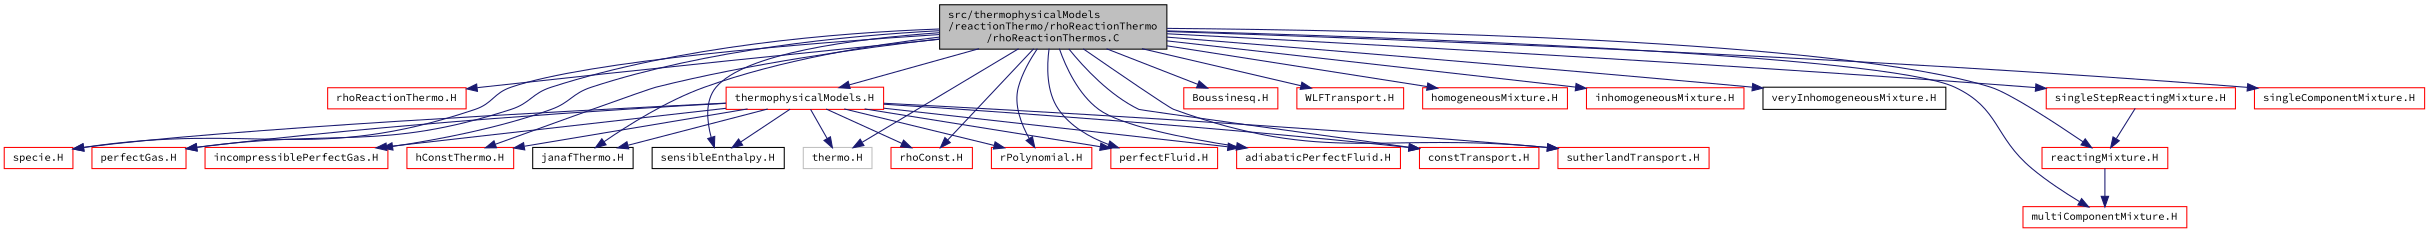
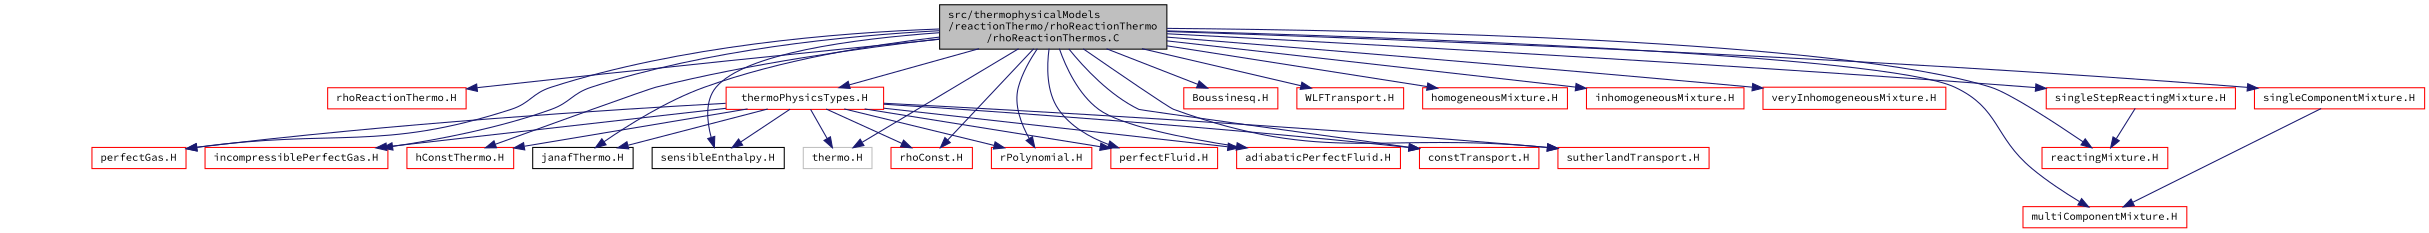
node "thermophysicalModels.H": label "thermophysicalModels.H" -> "thermoPhysicsTypes.H"
node "veryInhomogeneousMixture.H": color black -> red
node "specie.H": removed
edge "reactingMixture.H" -> "multiComponentMixture.H": now "singleComponentMixture.H" -> "multiComponentMixture.H"
